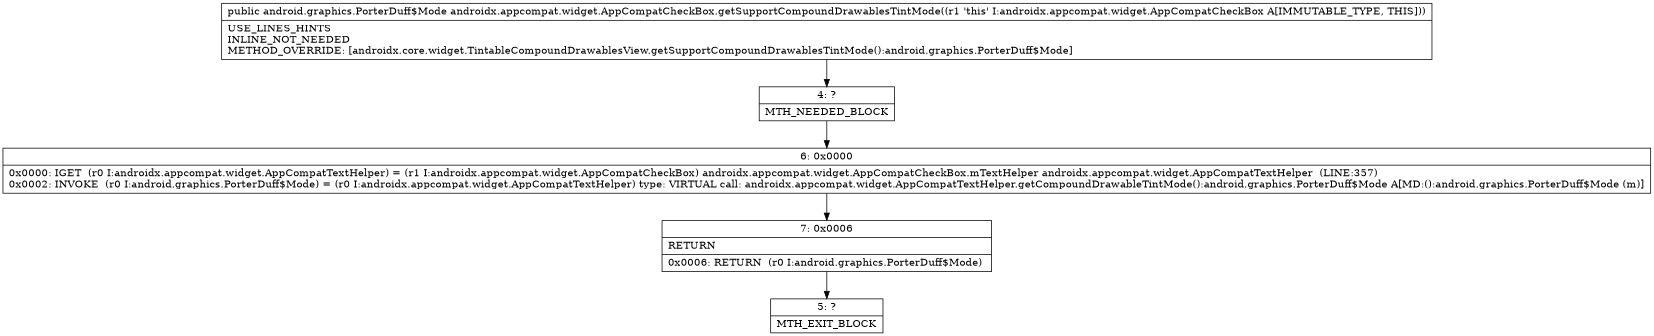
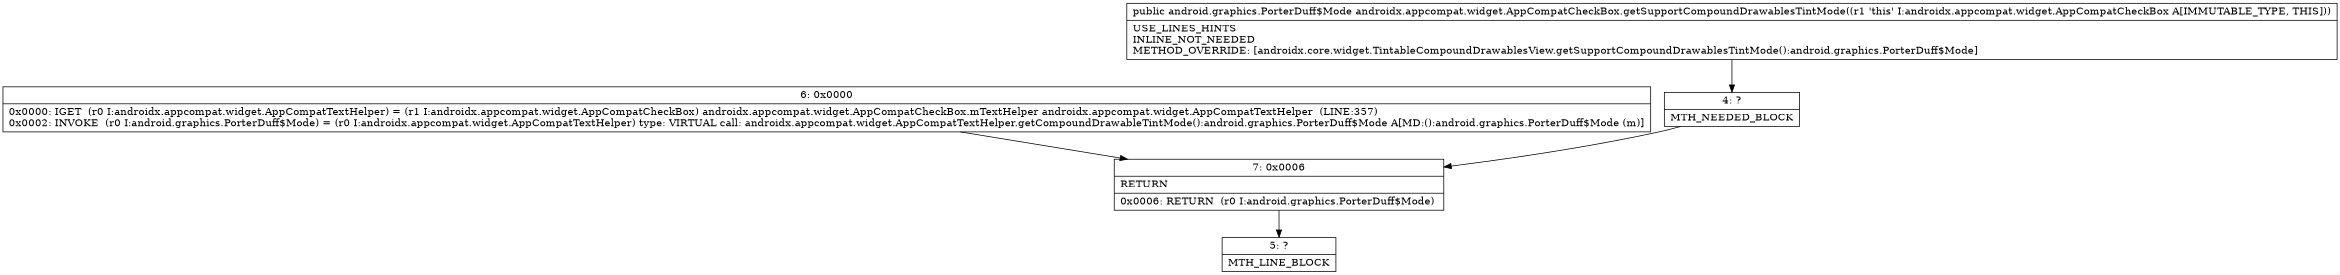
edge "4: ?" -> "6: 0x0000": now "4: ?" -> "7: 0x0006"
node "5: ?": text "MTH_EXIT_BLOCK" -> "MTH_LINE_BLOCK"
